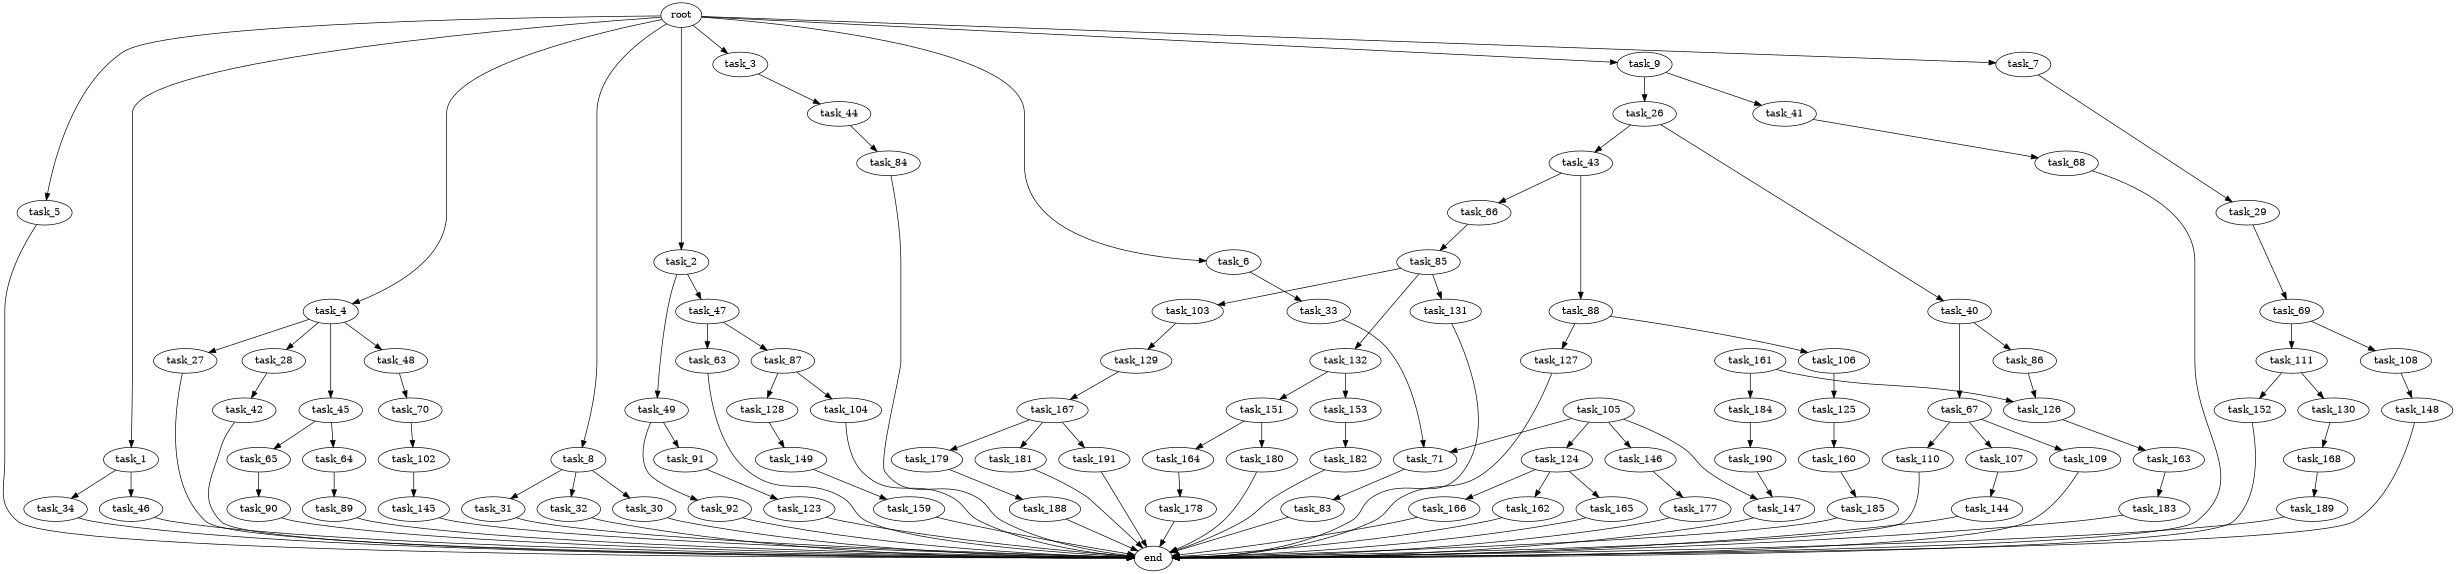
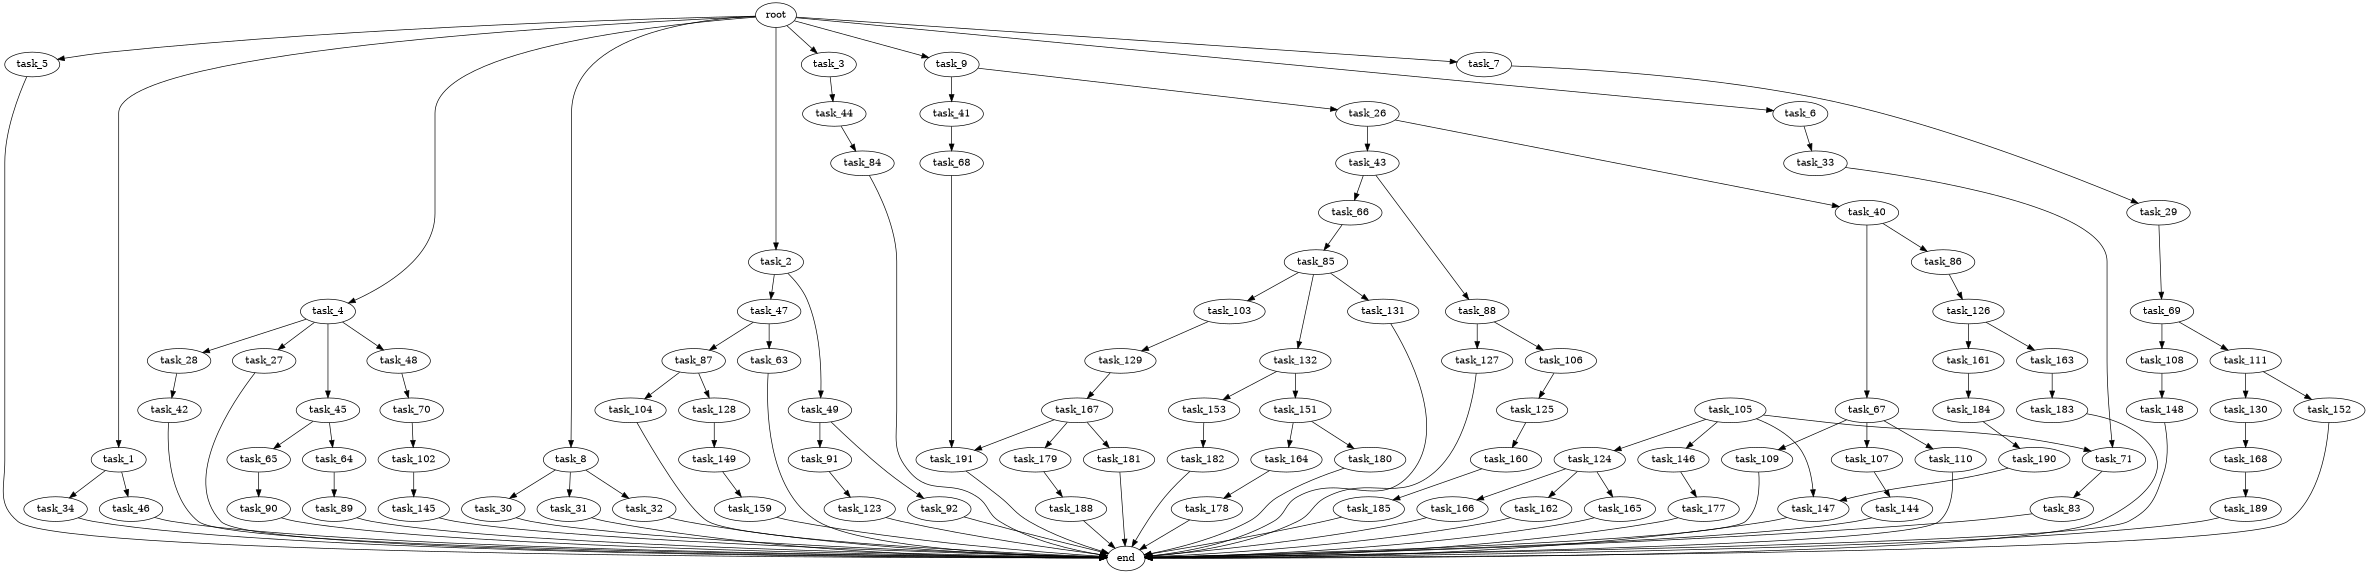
edge "task_161" -> "task_126": reversed
edge "task_68" -> "end": now "task_68" -> "task_191"
